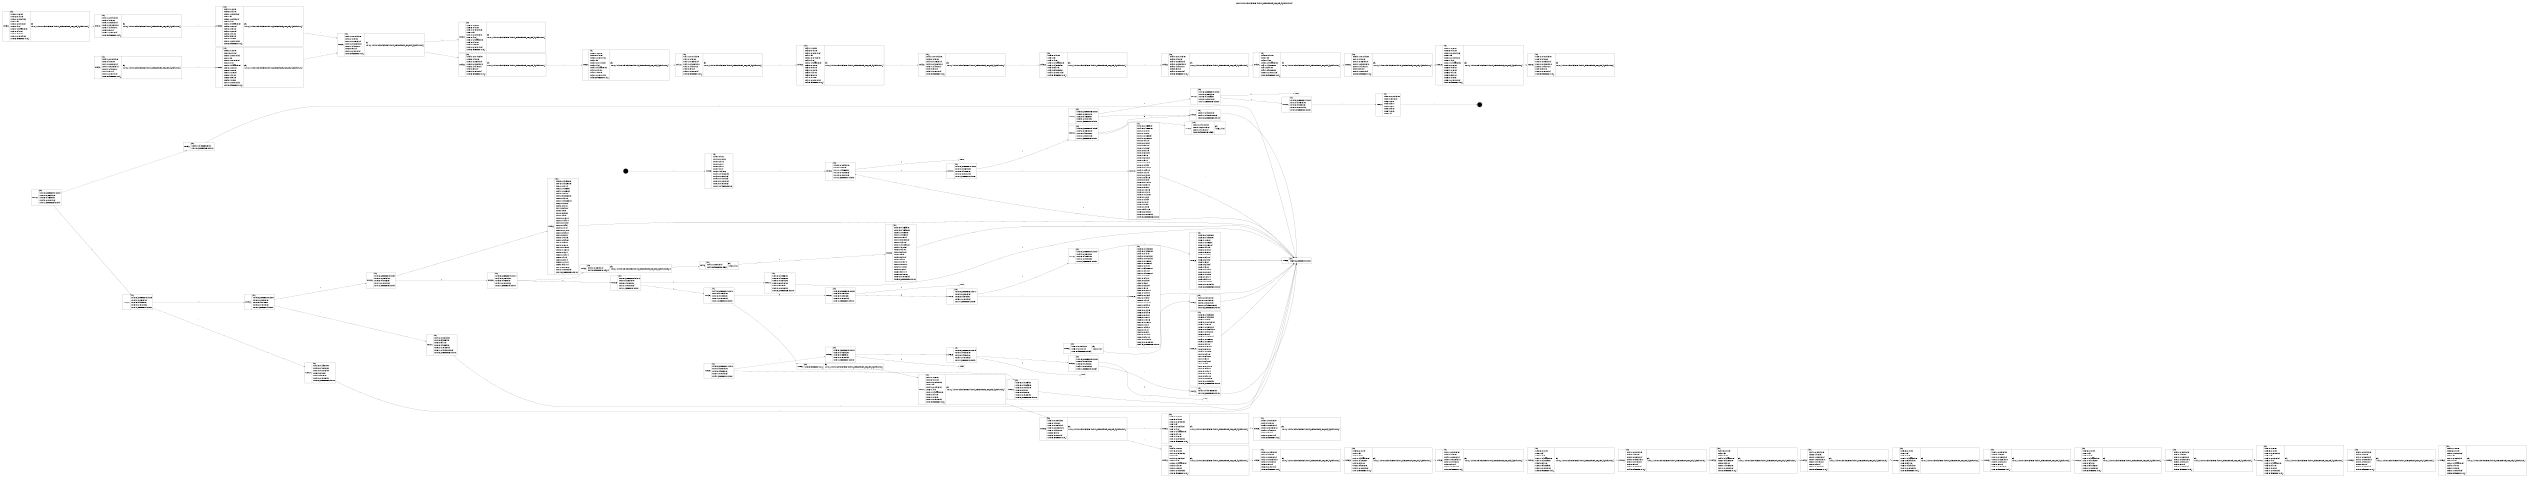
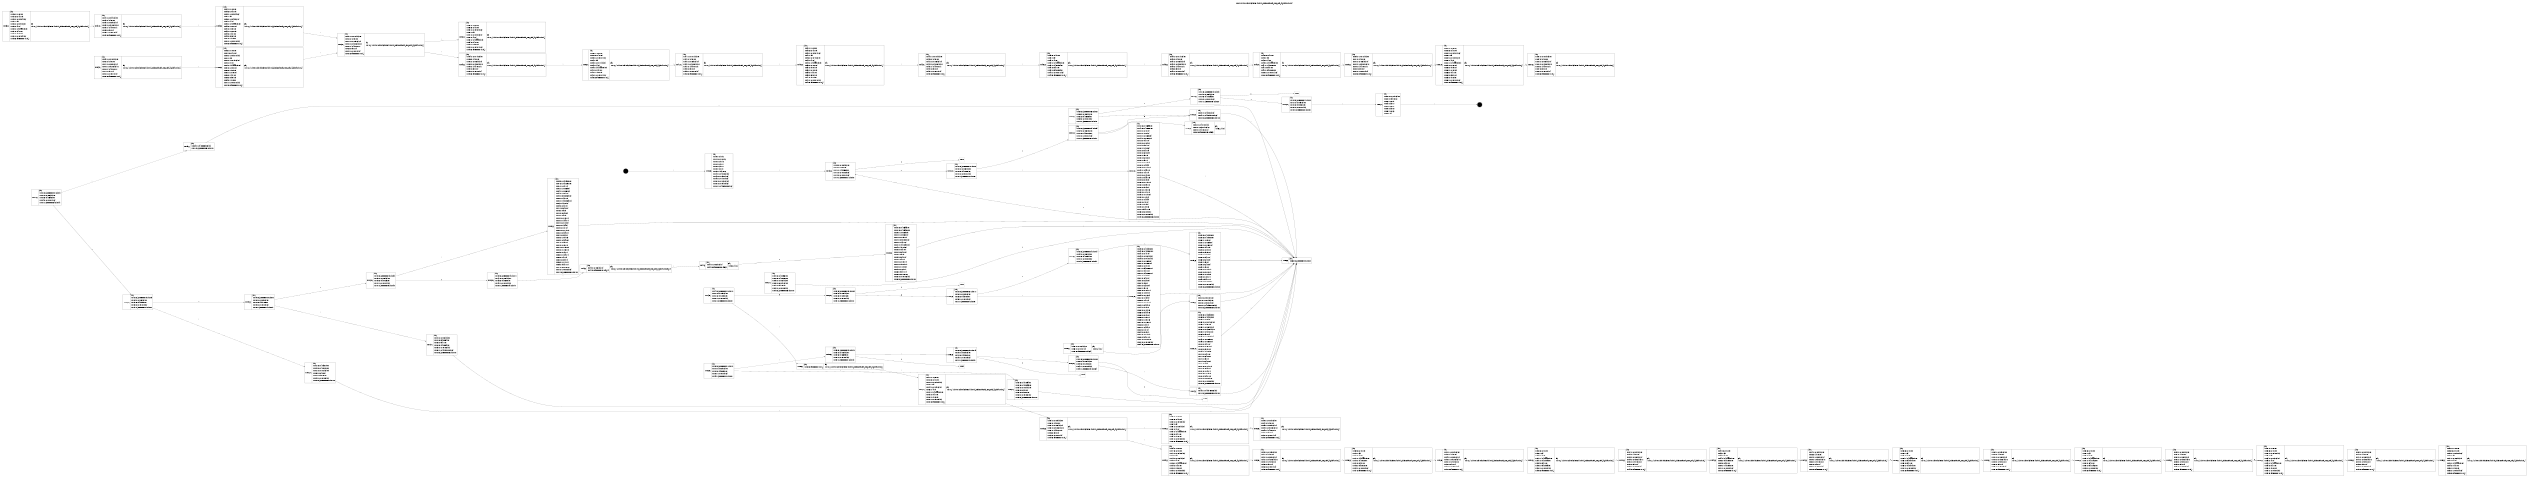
node "0x401806 [25]": removed
